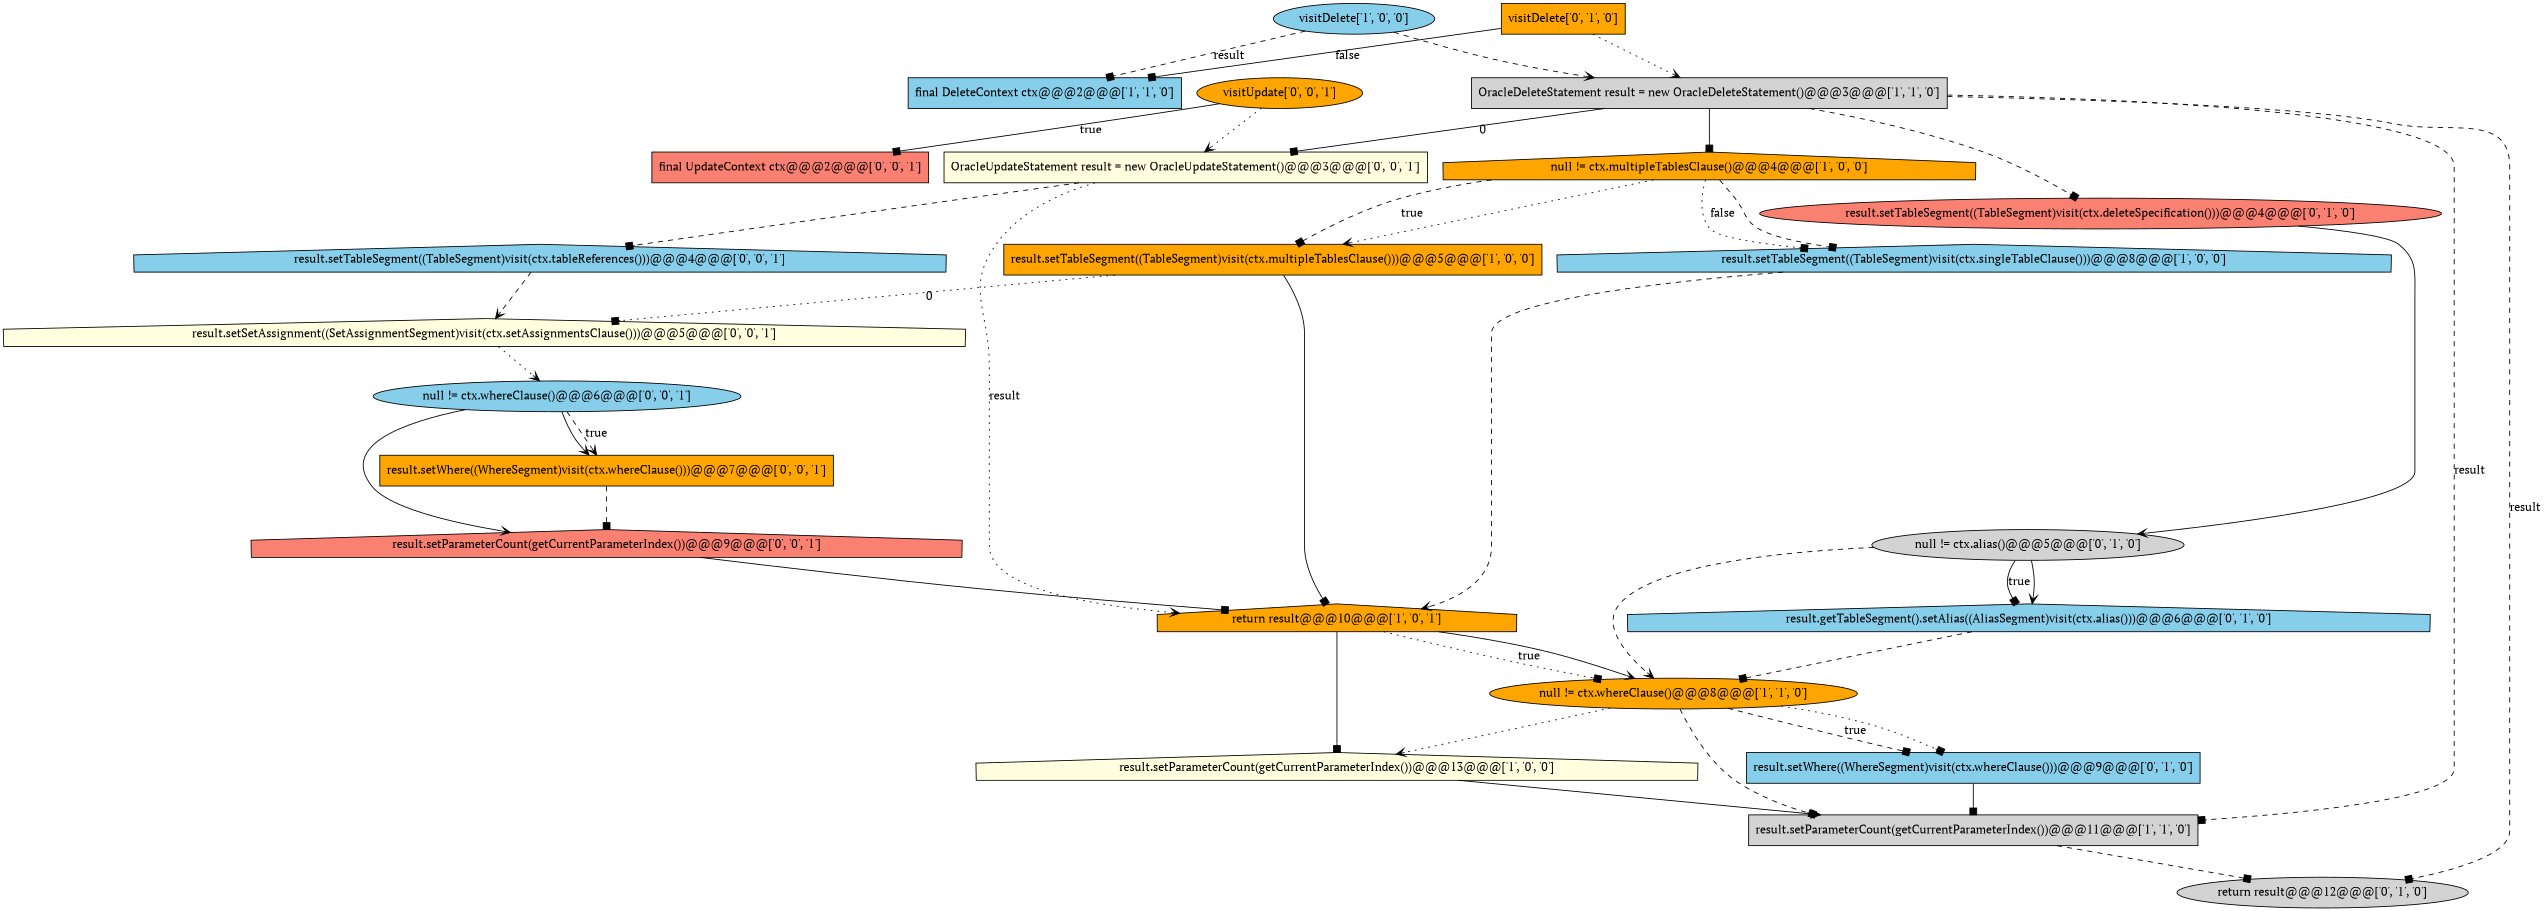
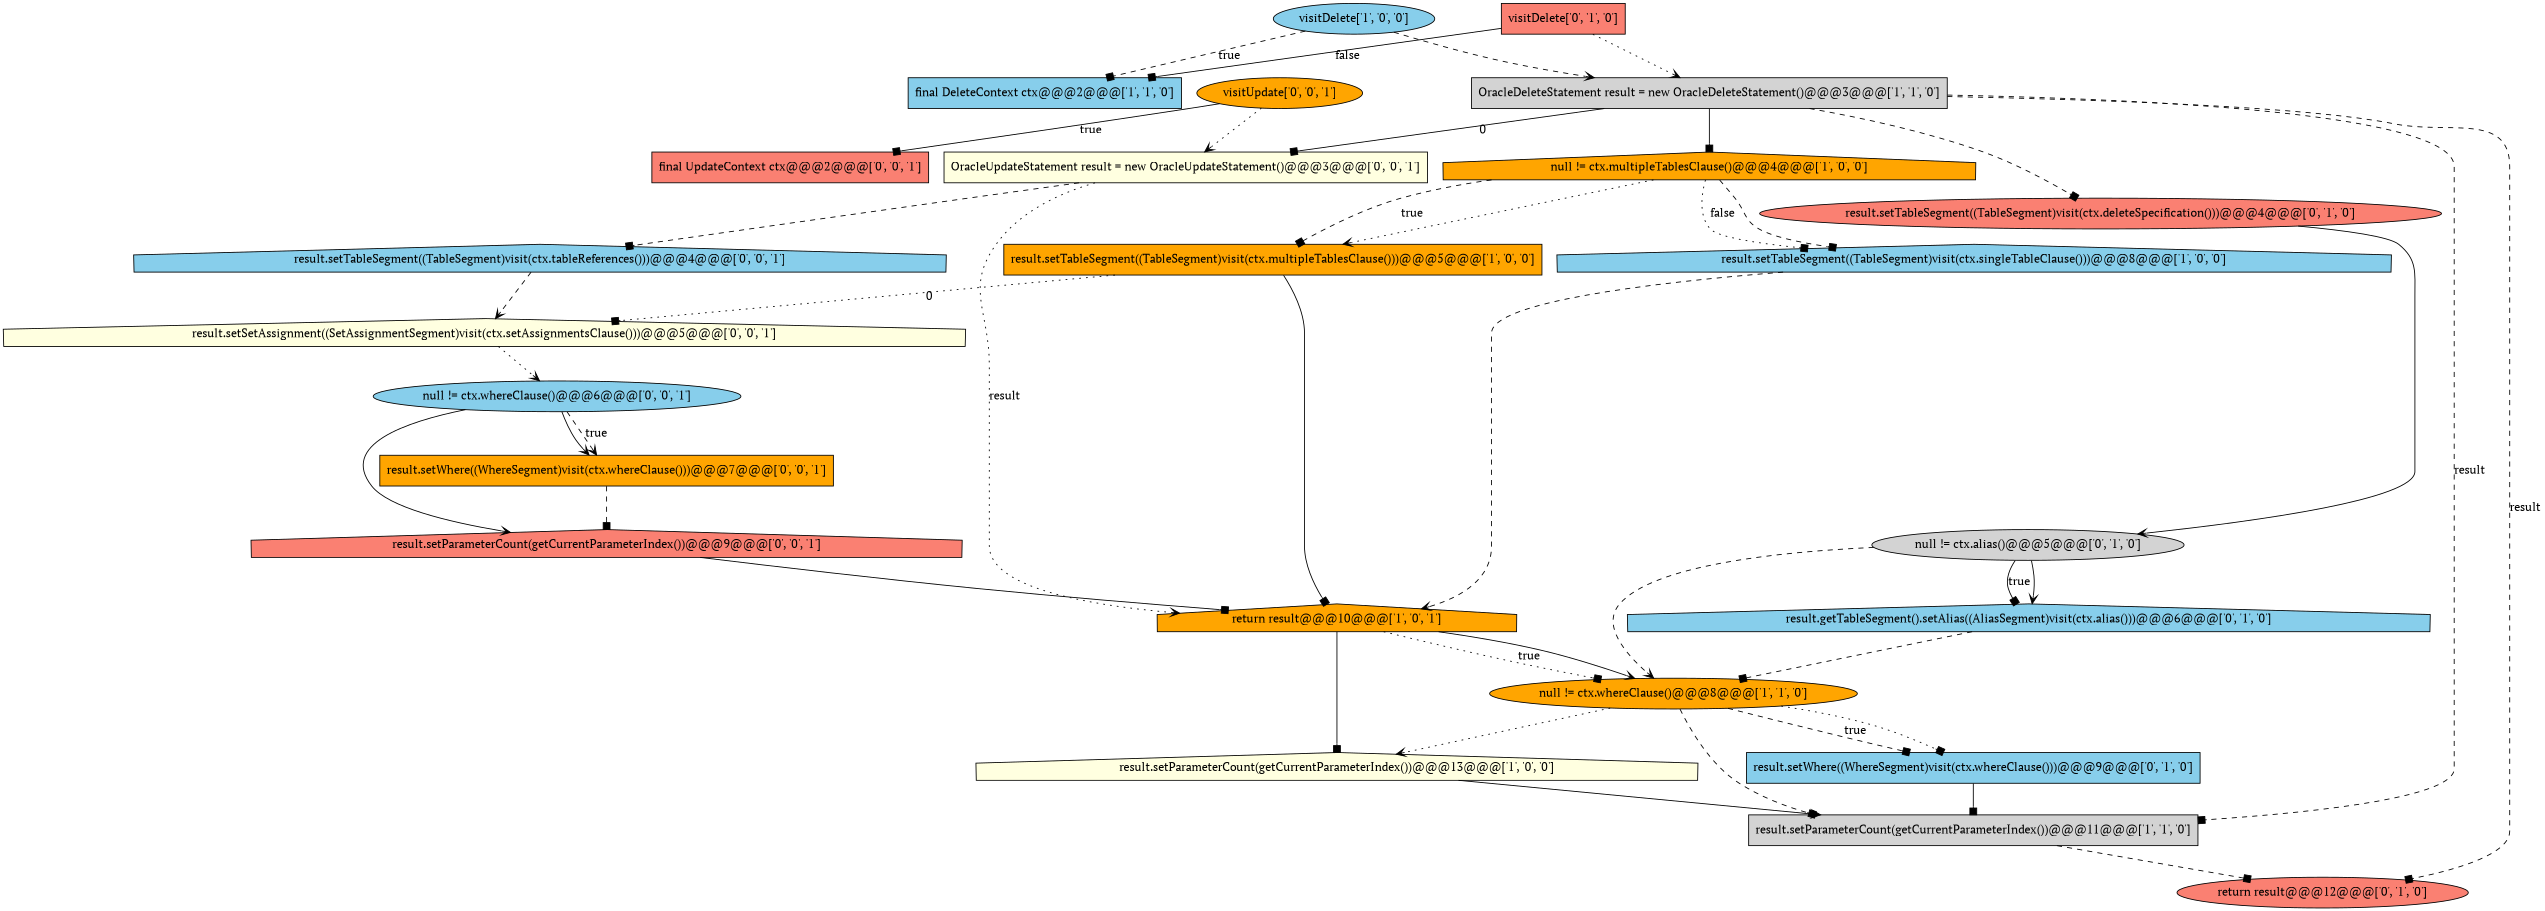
node "visitDelete['0', '1', '0']": fillcolor orange -> salmon
edge "visitDelete['1', '0', '0']" -> "final DeleteContext ctx@@@2@@@['1', '1', '0']": label "result" -> "true"
node "return result@@@12@@@['0', '1', '0']": fillcolor lightgrey -> salmon
